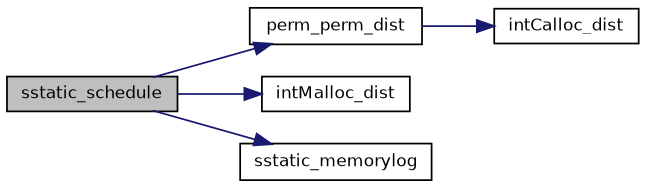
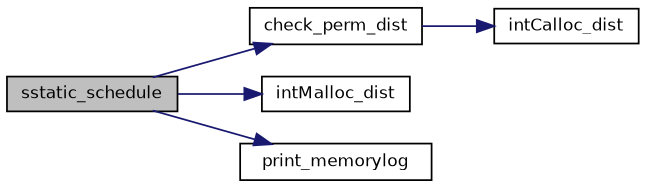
node "perm_perm_dist": label "perm_perm_dist" -> "check_perm_dist"
node "sstatic_memorylog": label "sstatic_memorylog" -> "print_memorylog"
